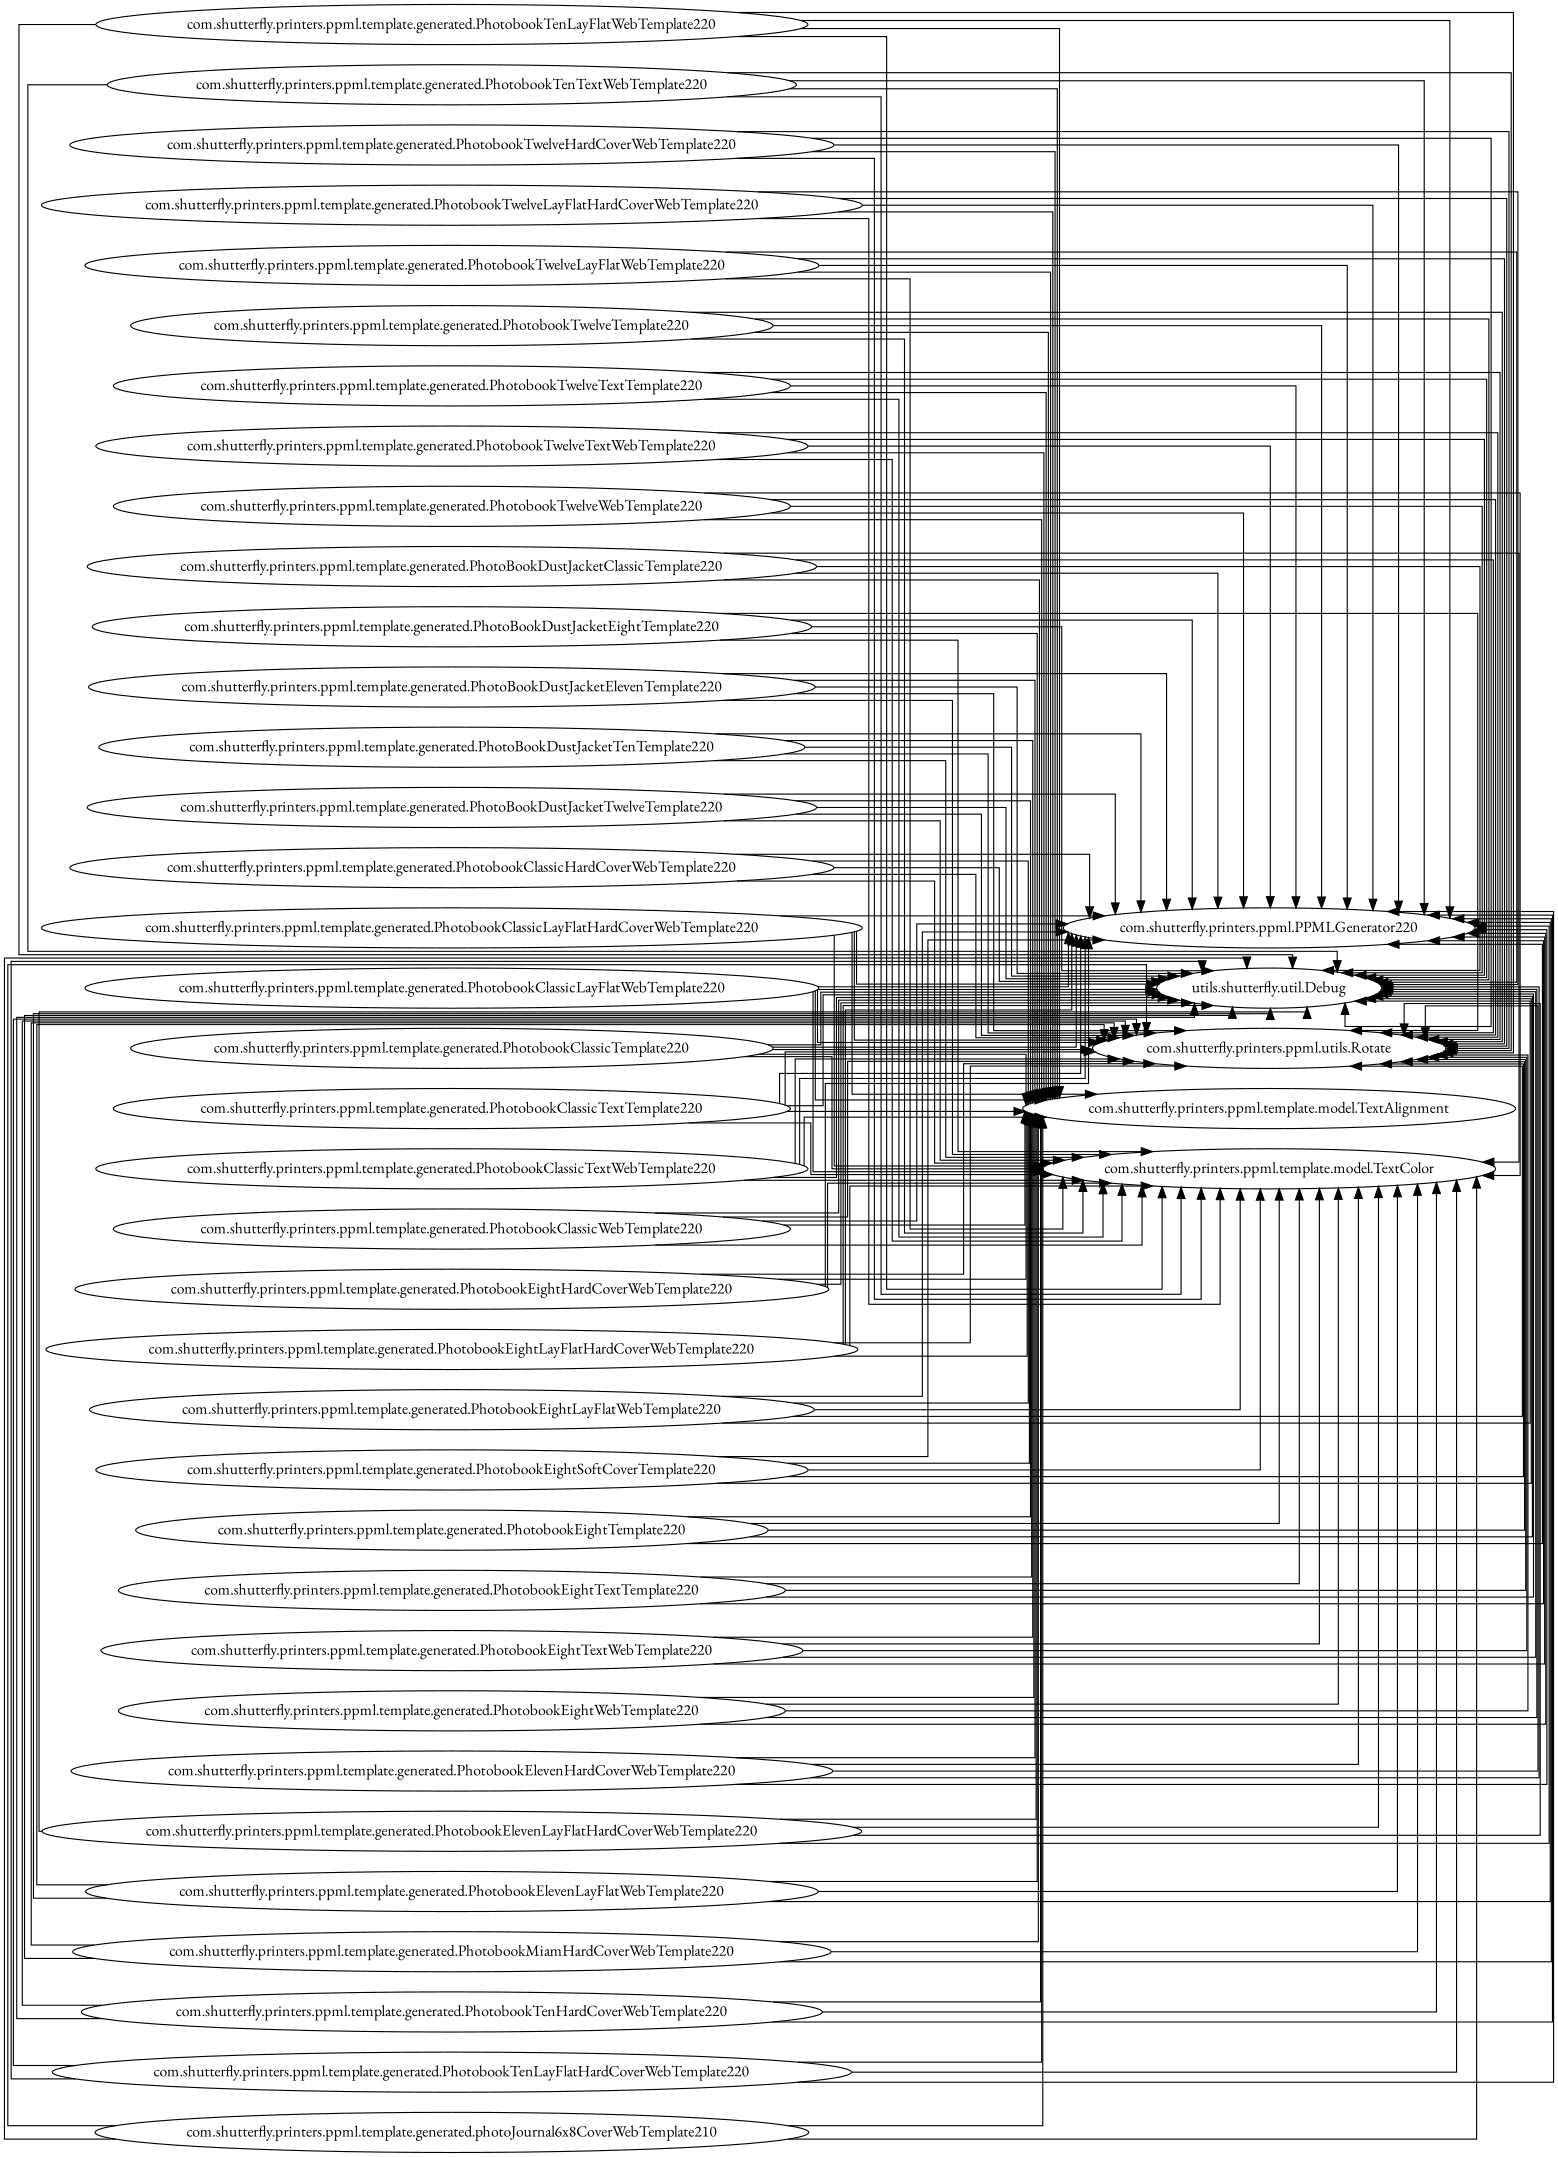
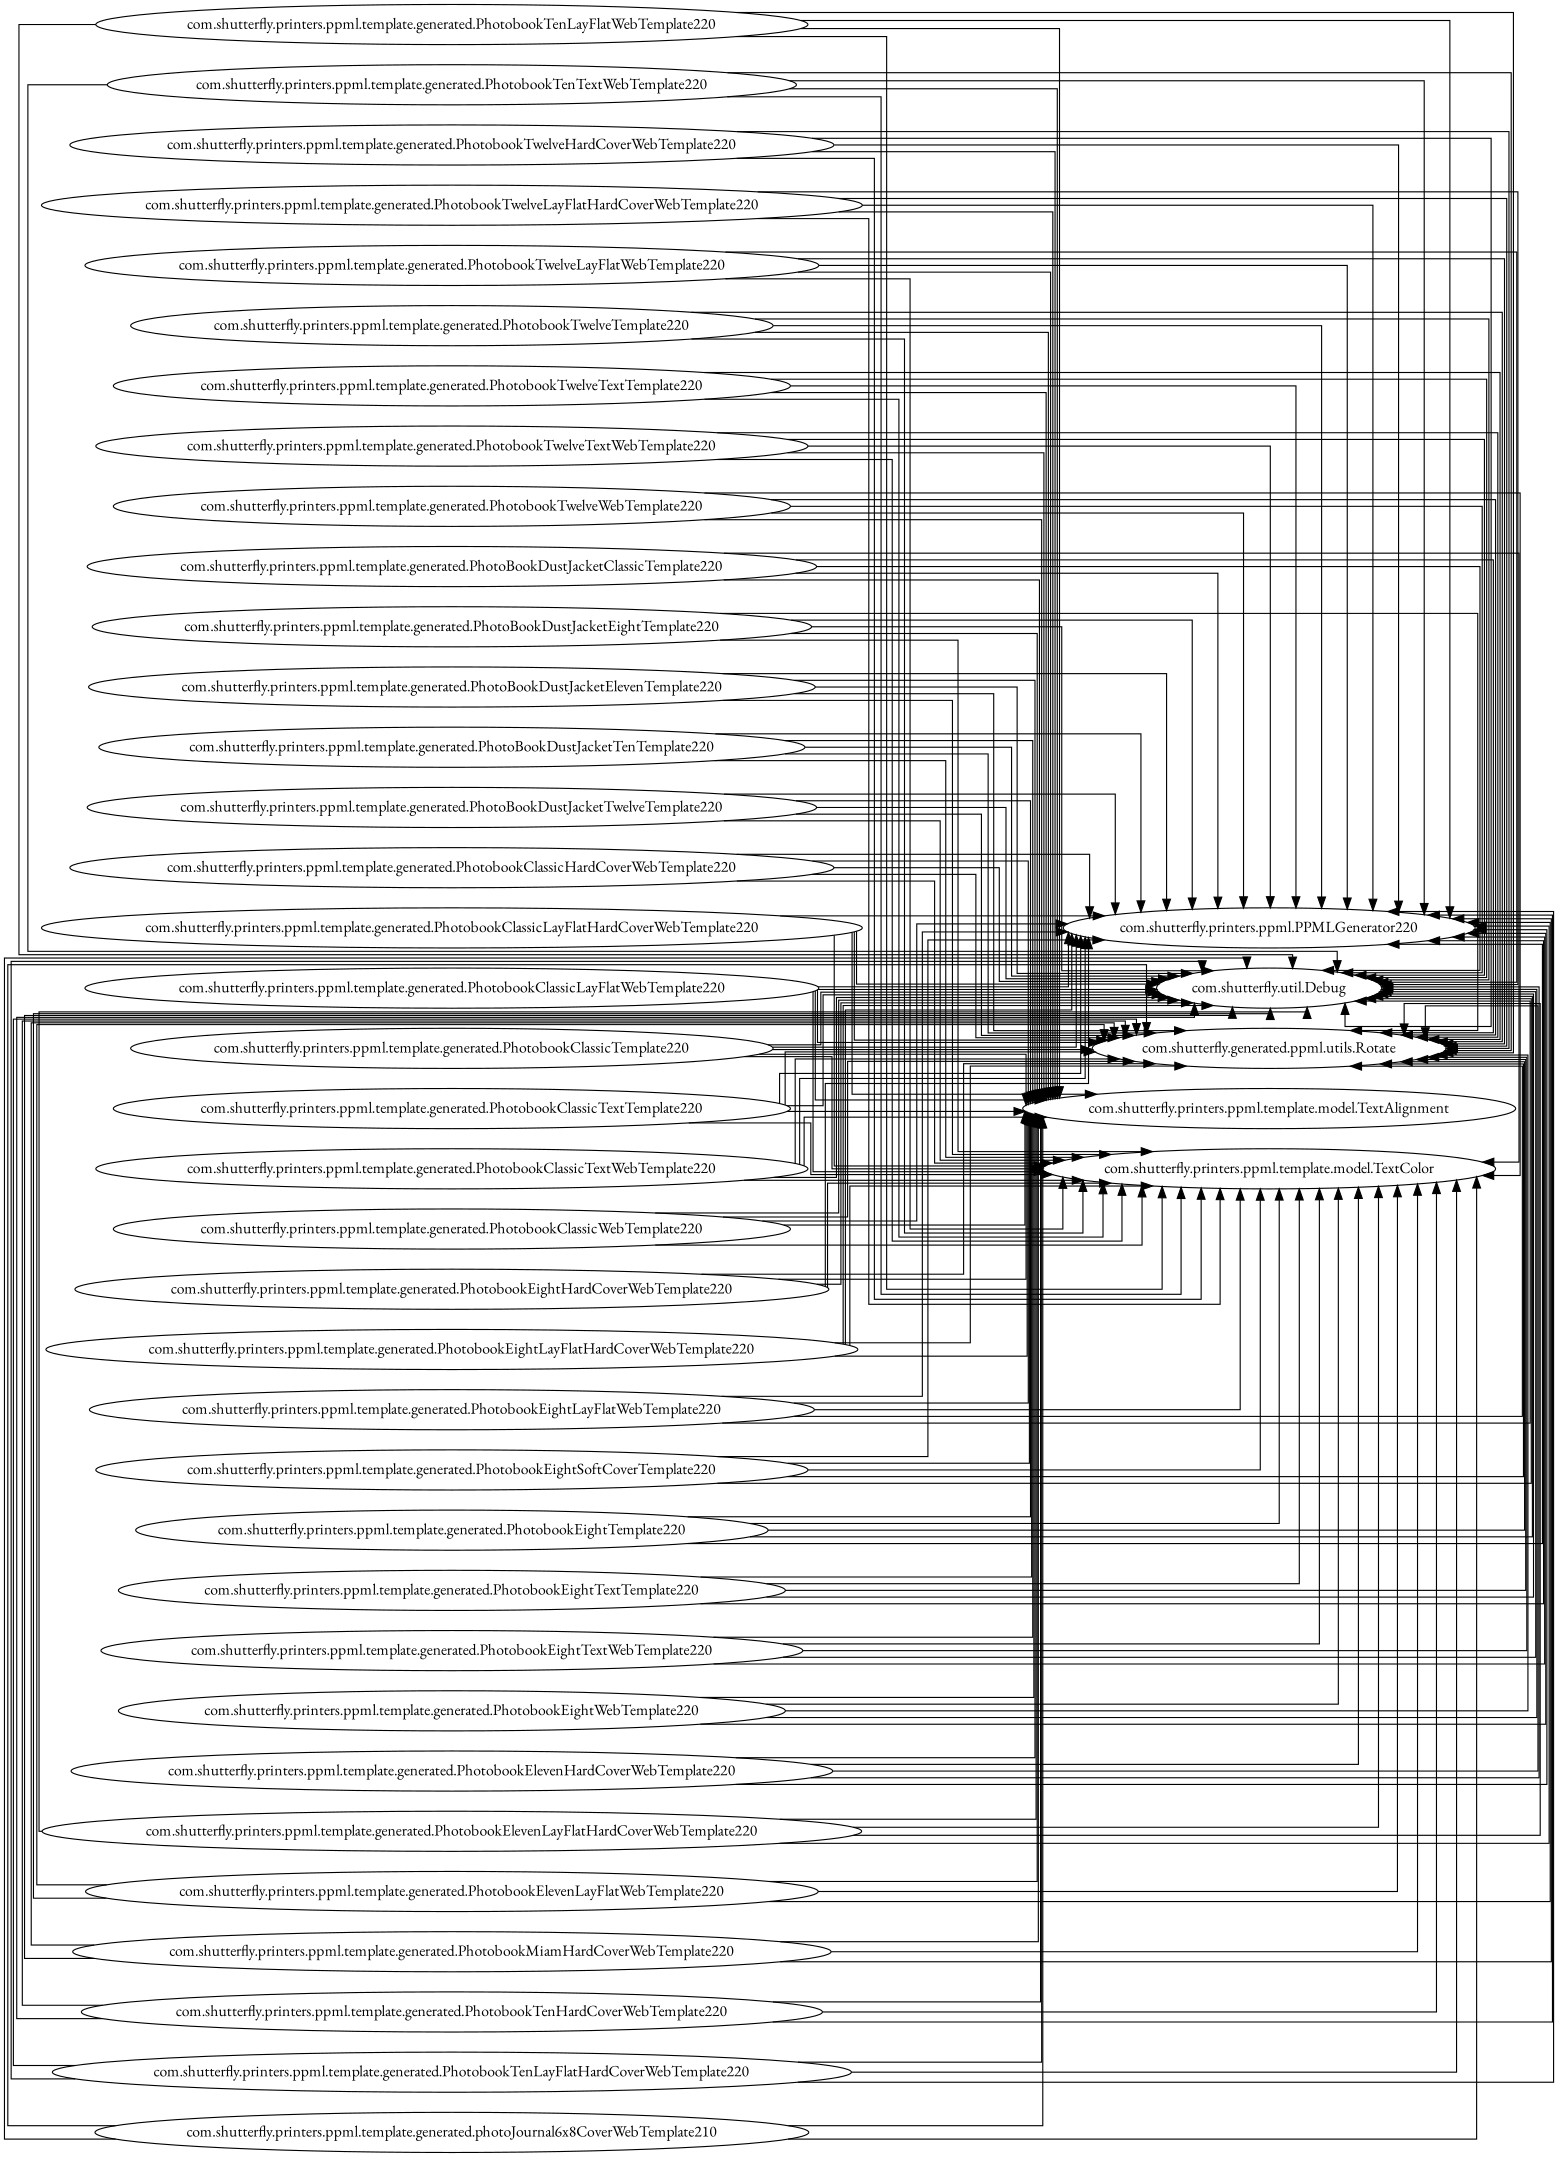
node "utils.shutterfly.util.Debug": label "utils.shutterfly.util.Debug" -> "com.shutterfly.util.Debug"
node "com.shutterfly.printers.ppml.utils.Rotate": label "com.shutterfly.printers.ppml.utils.Rotate" -> "com.shutterfly.generated.ppml.utils.Rotate"
